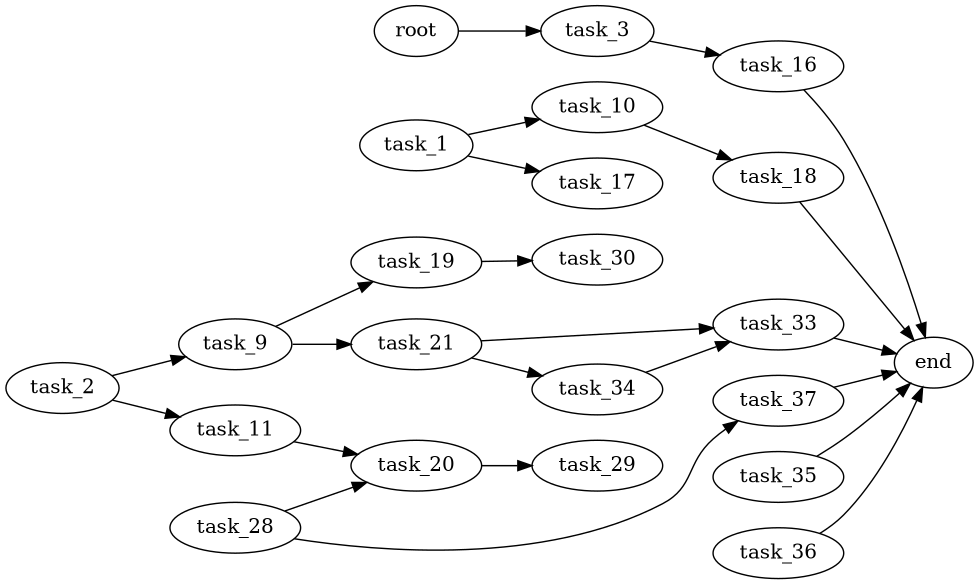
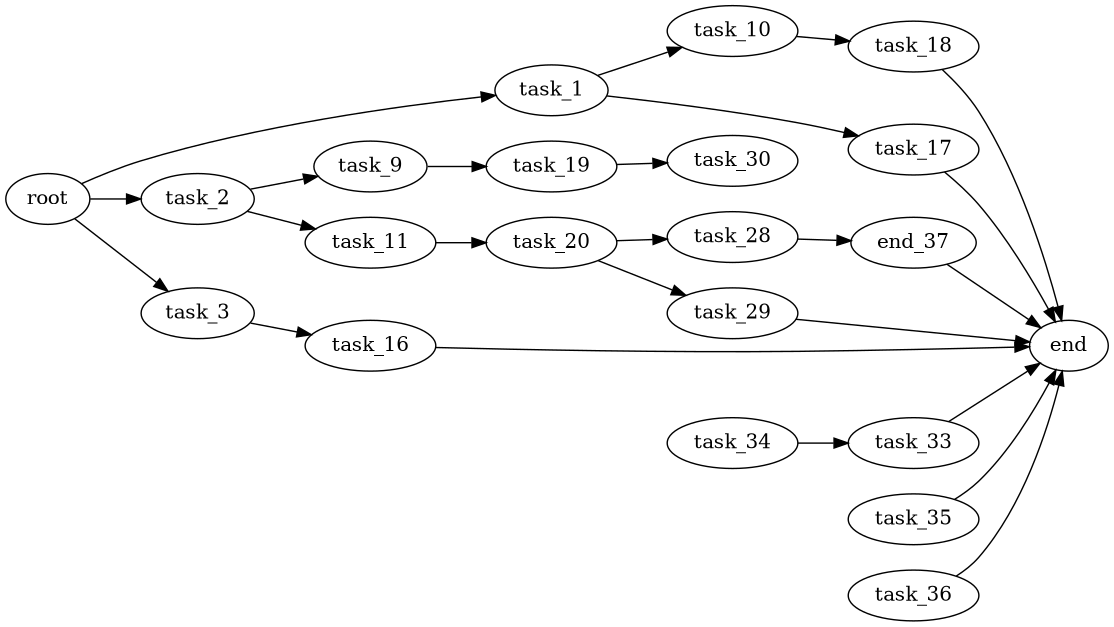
edge "root" -> "task_1": added
edge "root" -> "task_2": added
edge "task_17" -> "end": added
edge "task_29" -> "end": added
node "task_21": removed
node "task_37": label "task_37" -> "end_37"
edge "task_28" -> "task_20": reversed
